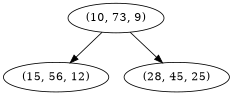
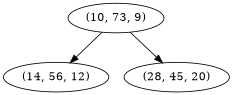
node "(15, 56, 12)": label "(15, 56, 12)" -> "(14, 56, 12)"
node "(28, 45, 25)": label "(28, 45, 25)" -> "(28, 45, 20)"
